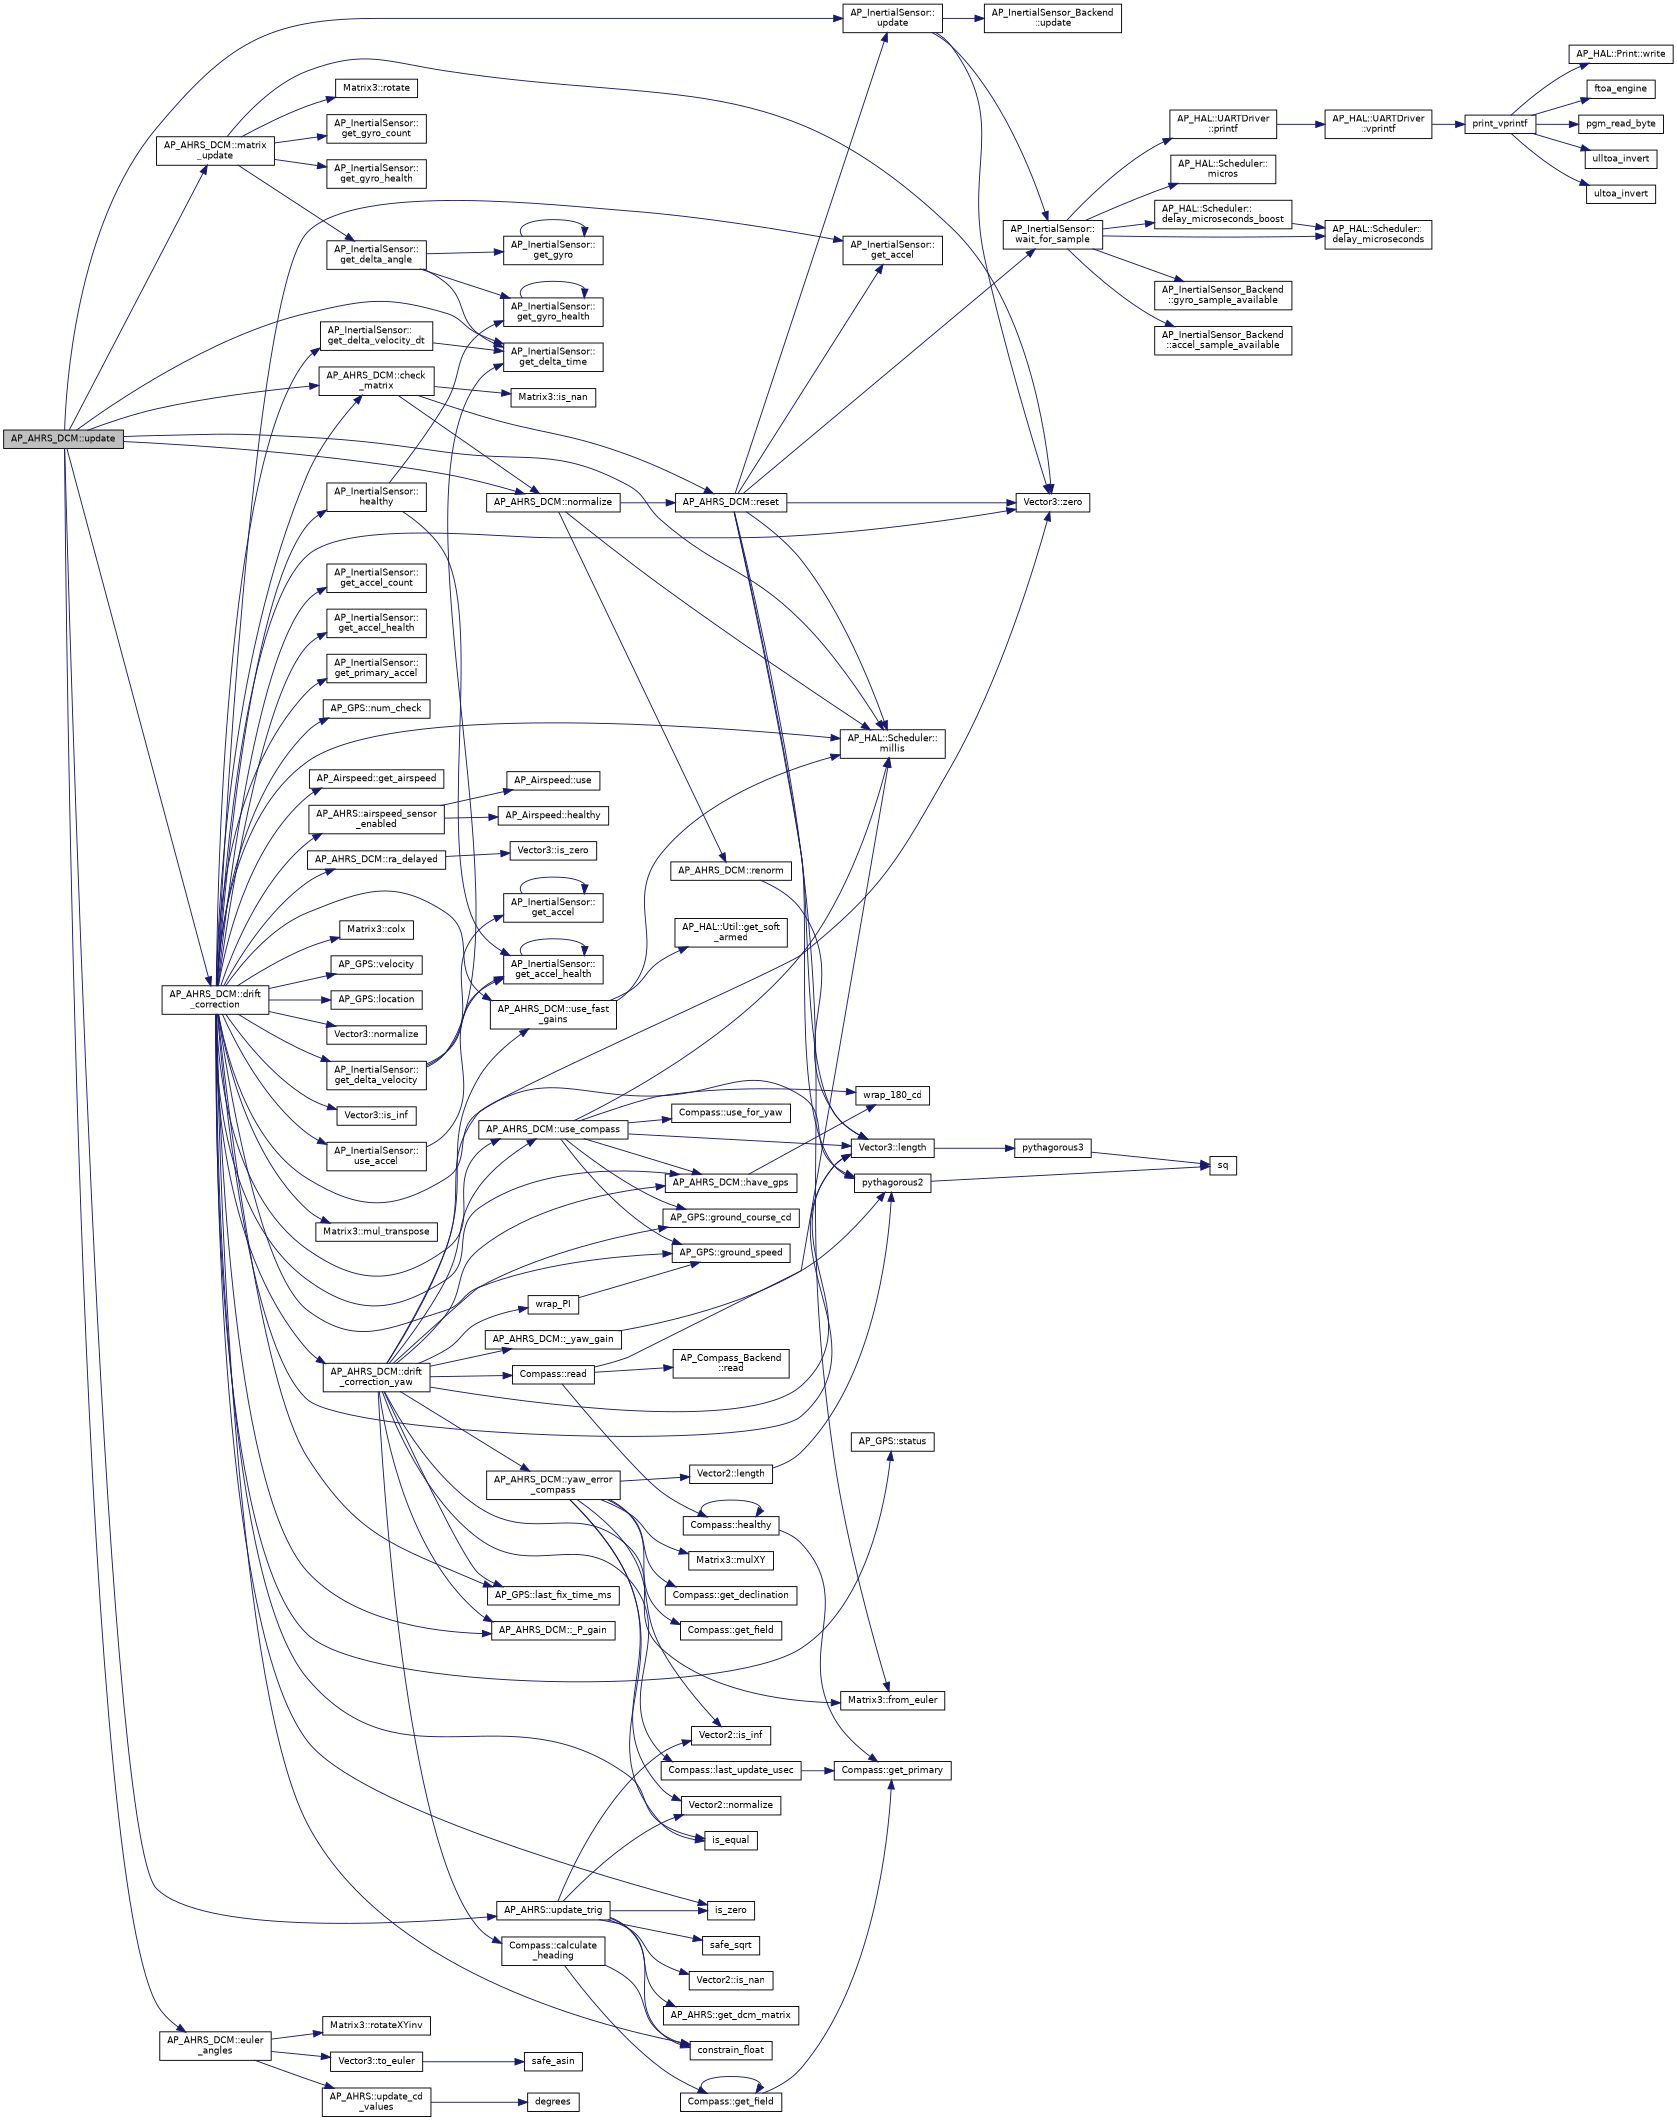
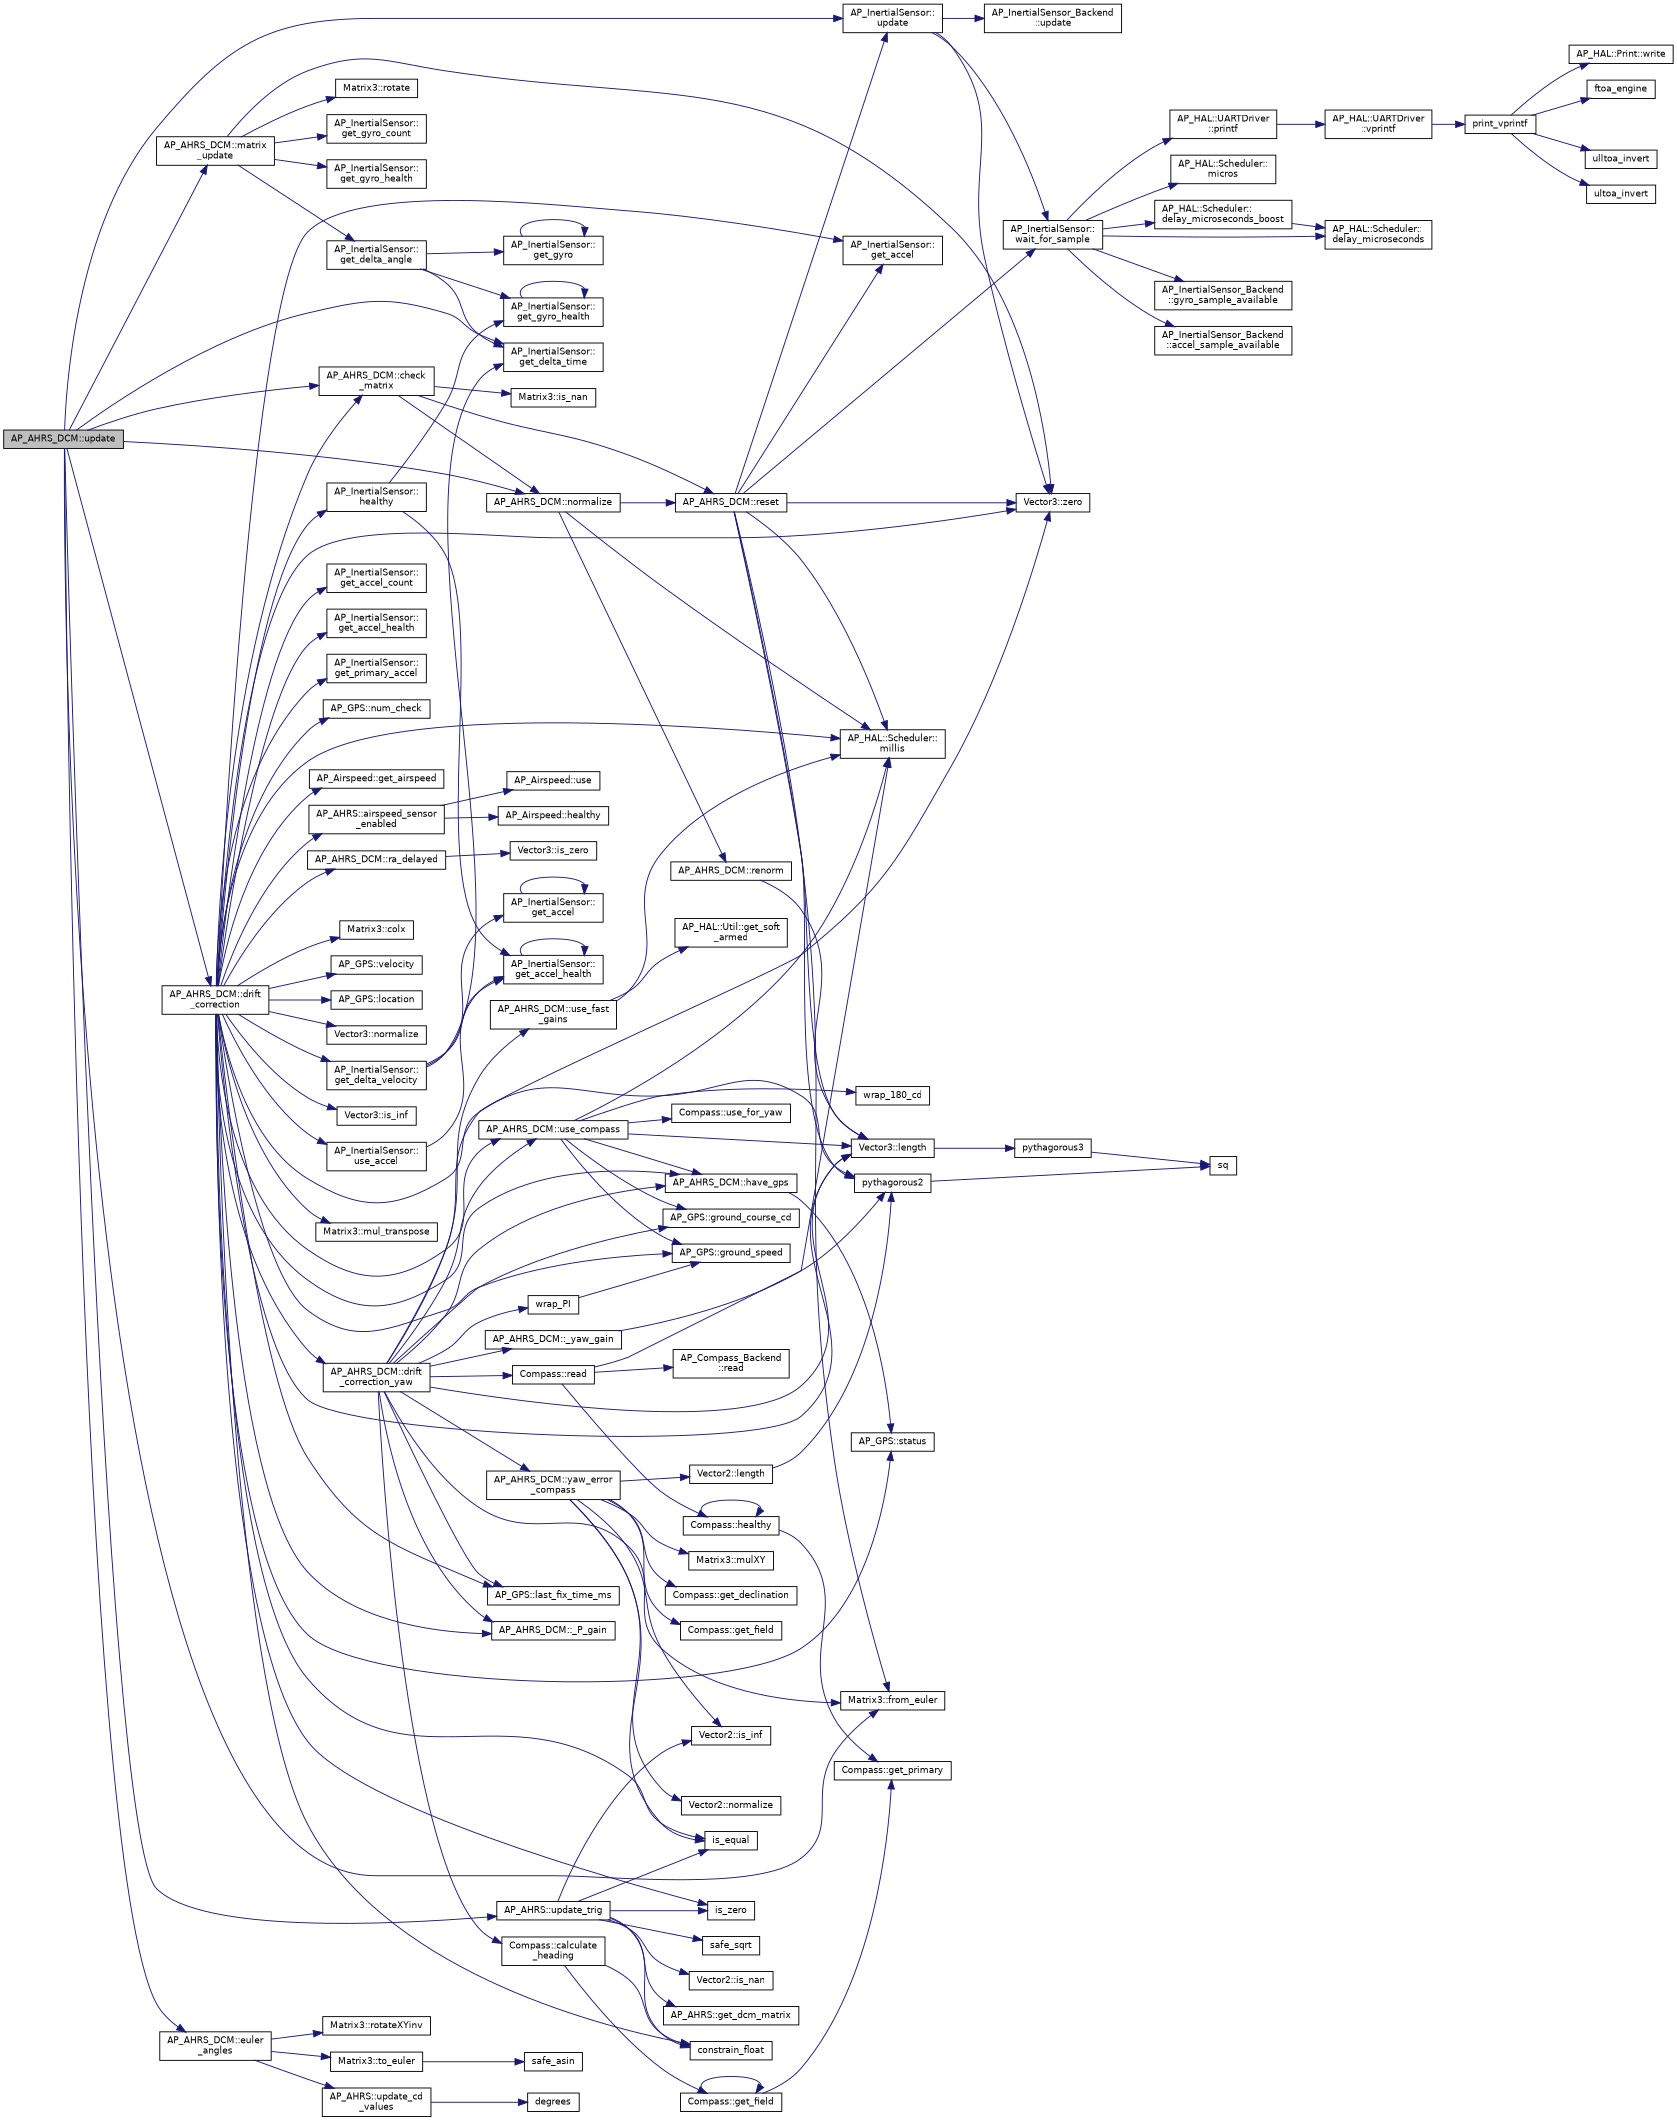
node "pgm_read_byte": removed
node "AP_InertialSensor:: get_delta_velocity_dt": removed
edge "AP_AHRS_DCM::update" -> "AP_HAL::Scheduler:: millis": now "AP_AHRS_DCM::update" -> "Matrix3::from_euler"
edge "AP_AHRS_DCM::drift _correction" -> "AP_AHRS_DCM::use_fast _gains": removed
edge "AP_AHRS_DCM::have_gps" -> "wrap_180_cd": now "AP_AHRS_DCM::have_gps" -> "AP_GPS::status"
node "Compass::last_update_usec": removed
edge "AP_AHRS::update_trig" -> "Vector2::normalize": now "AP_AHRS::update_trig" -> "is_equal"
node "Vector3::to_euler": label "Vector3::to_euler" -> "Matrix3::to_euler"
